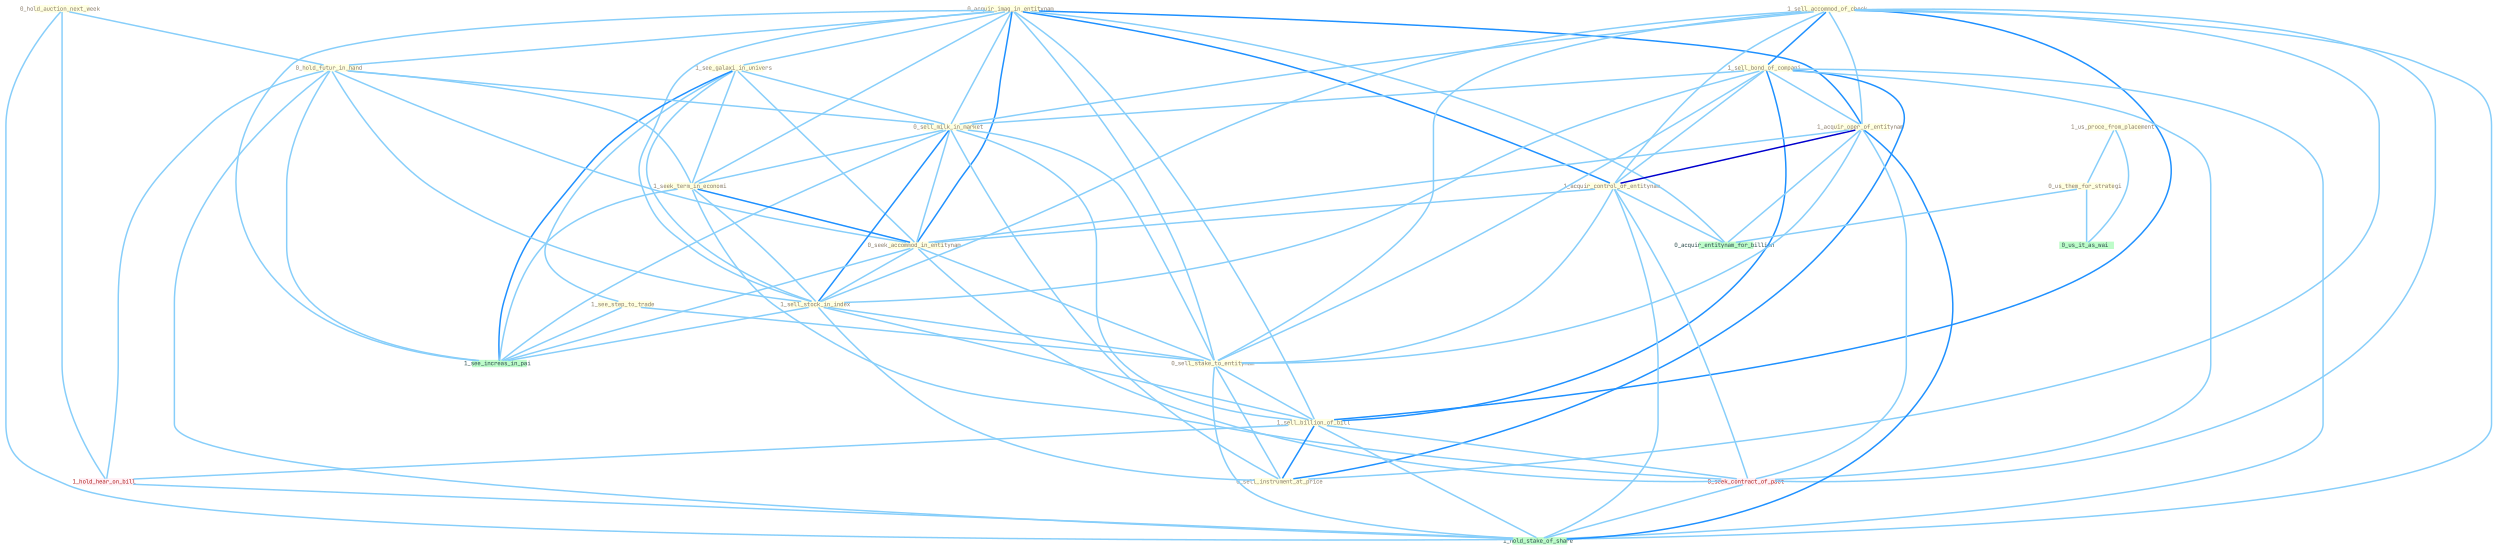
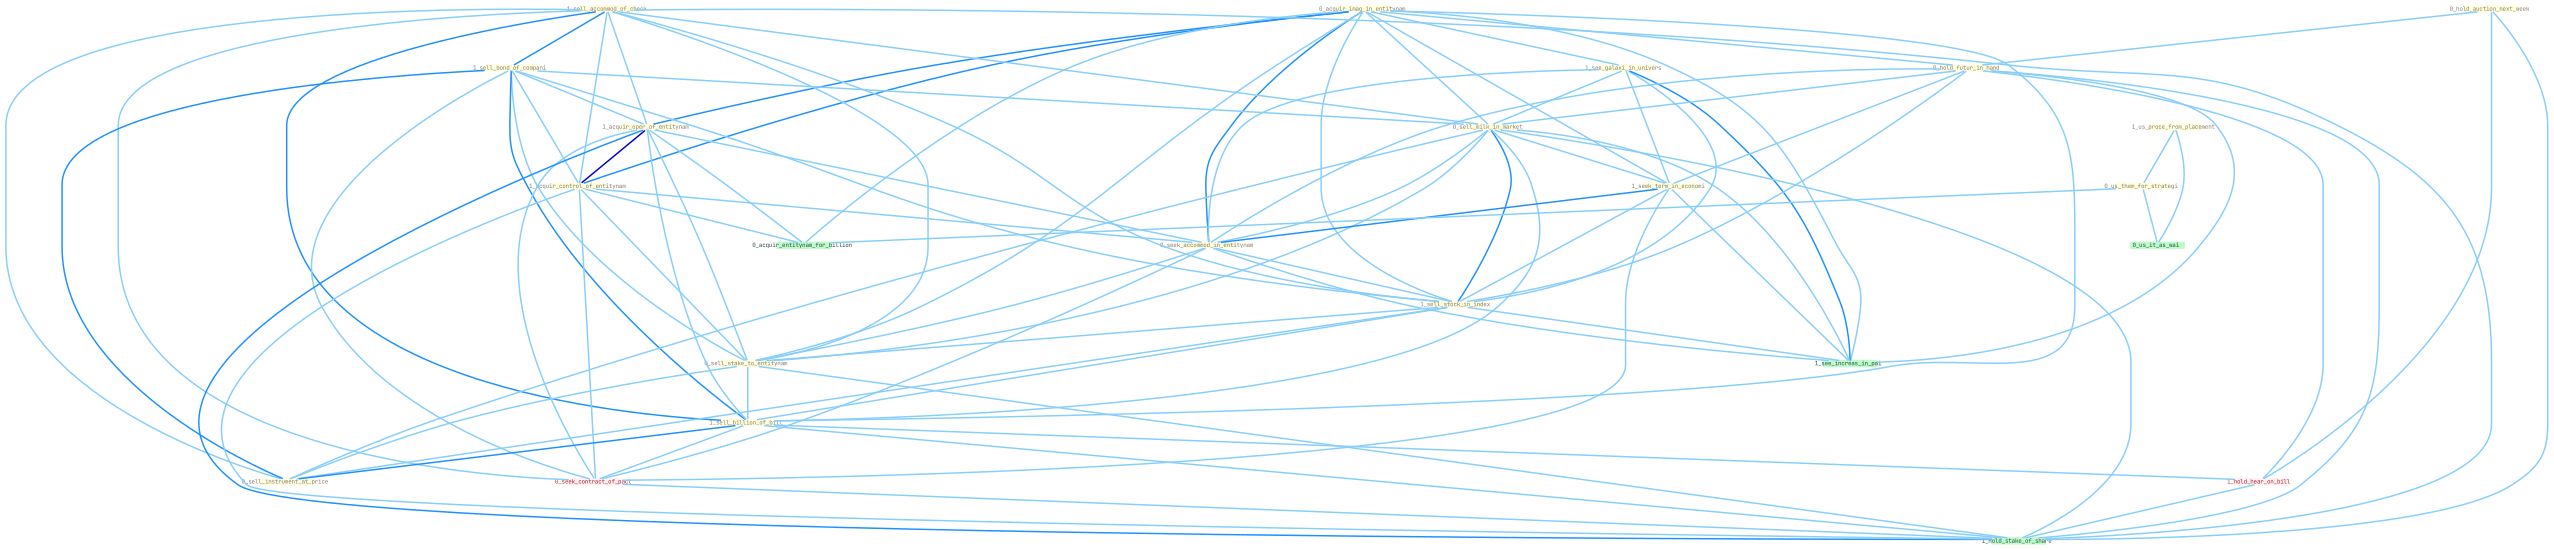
edge "1_acquir_oper_of_entitynam" -- "1_sell_billion_of_bill": added
node "1_see_step_to_trade": removed
edge "1_sell_bond_of_compani" -- "1_hold_stake_of_share": now "0_sell_milk_in_market" -- "1_hold_stake_of_share"
